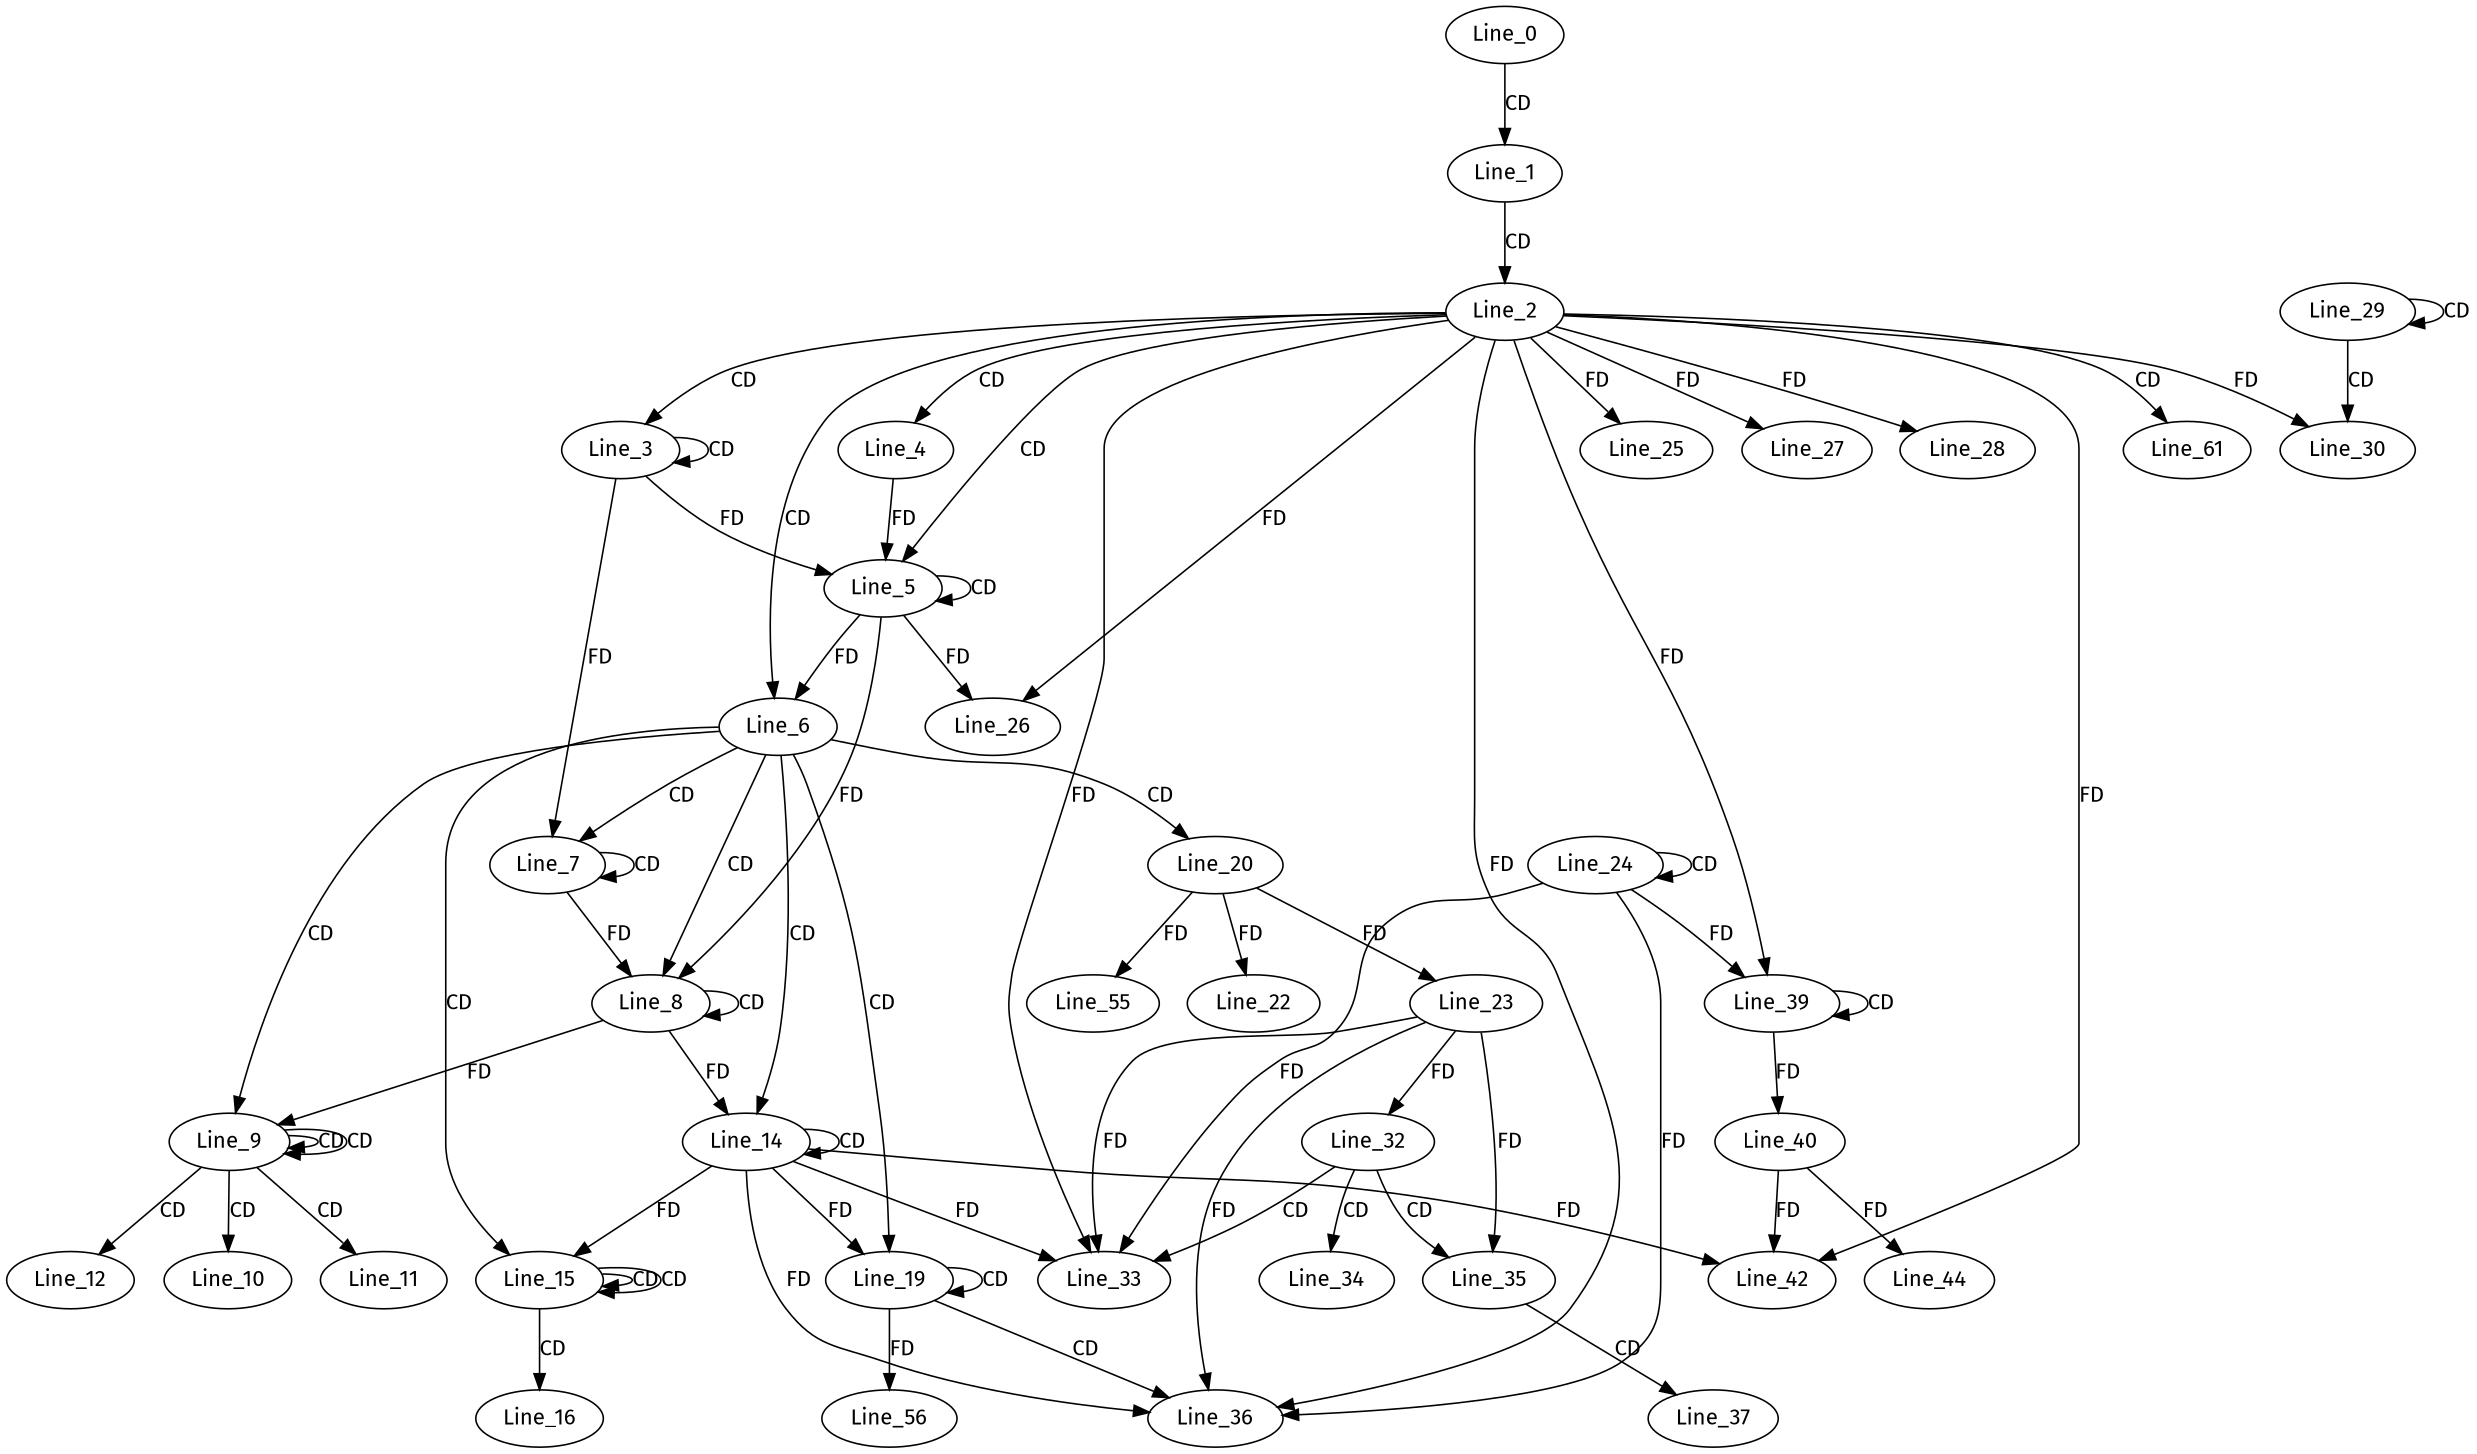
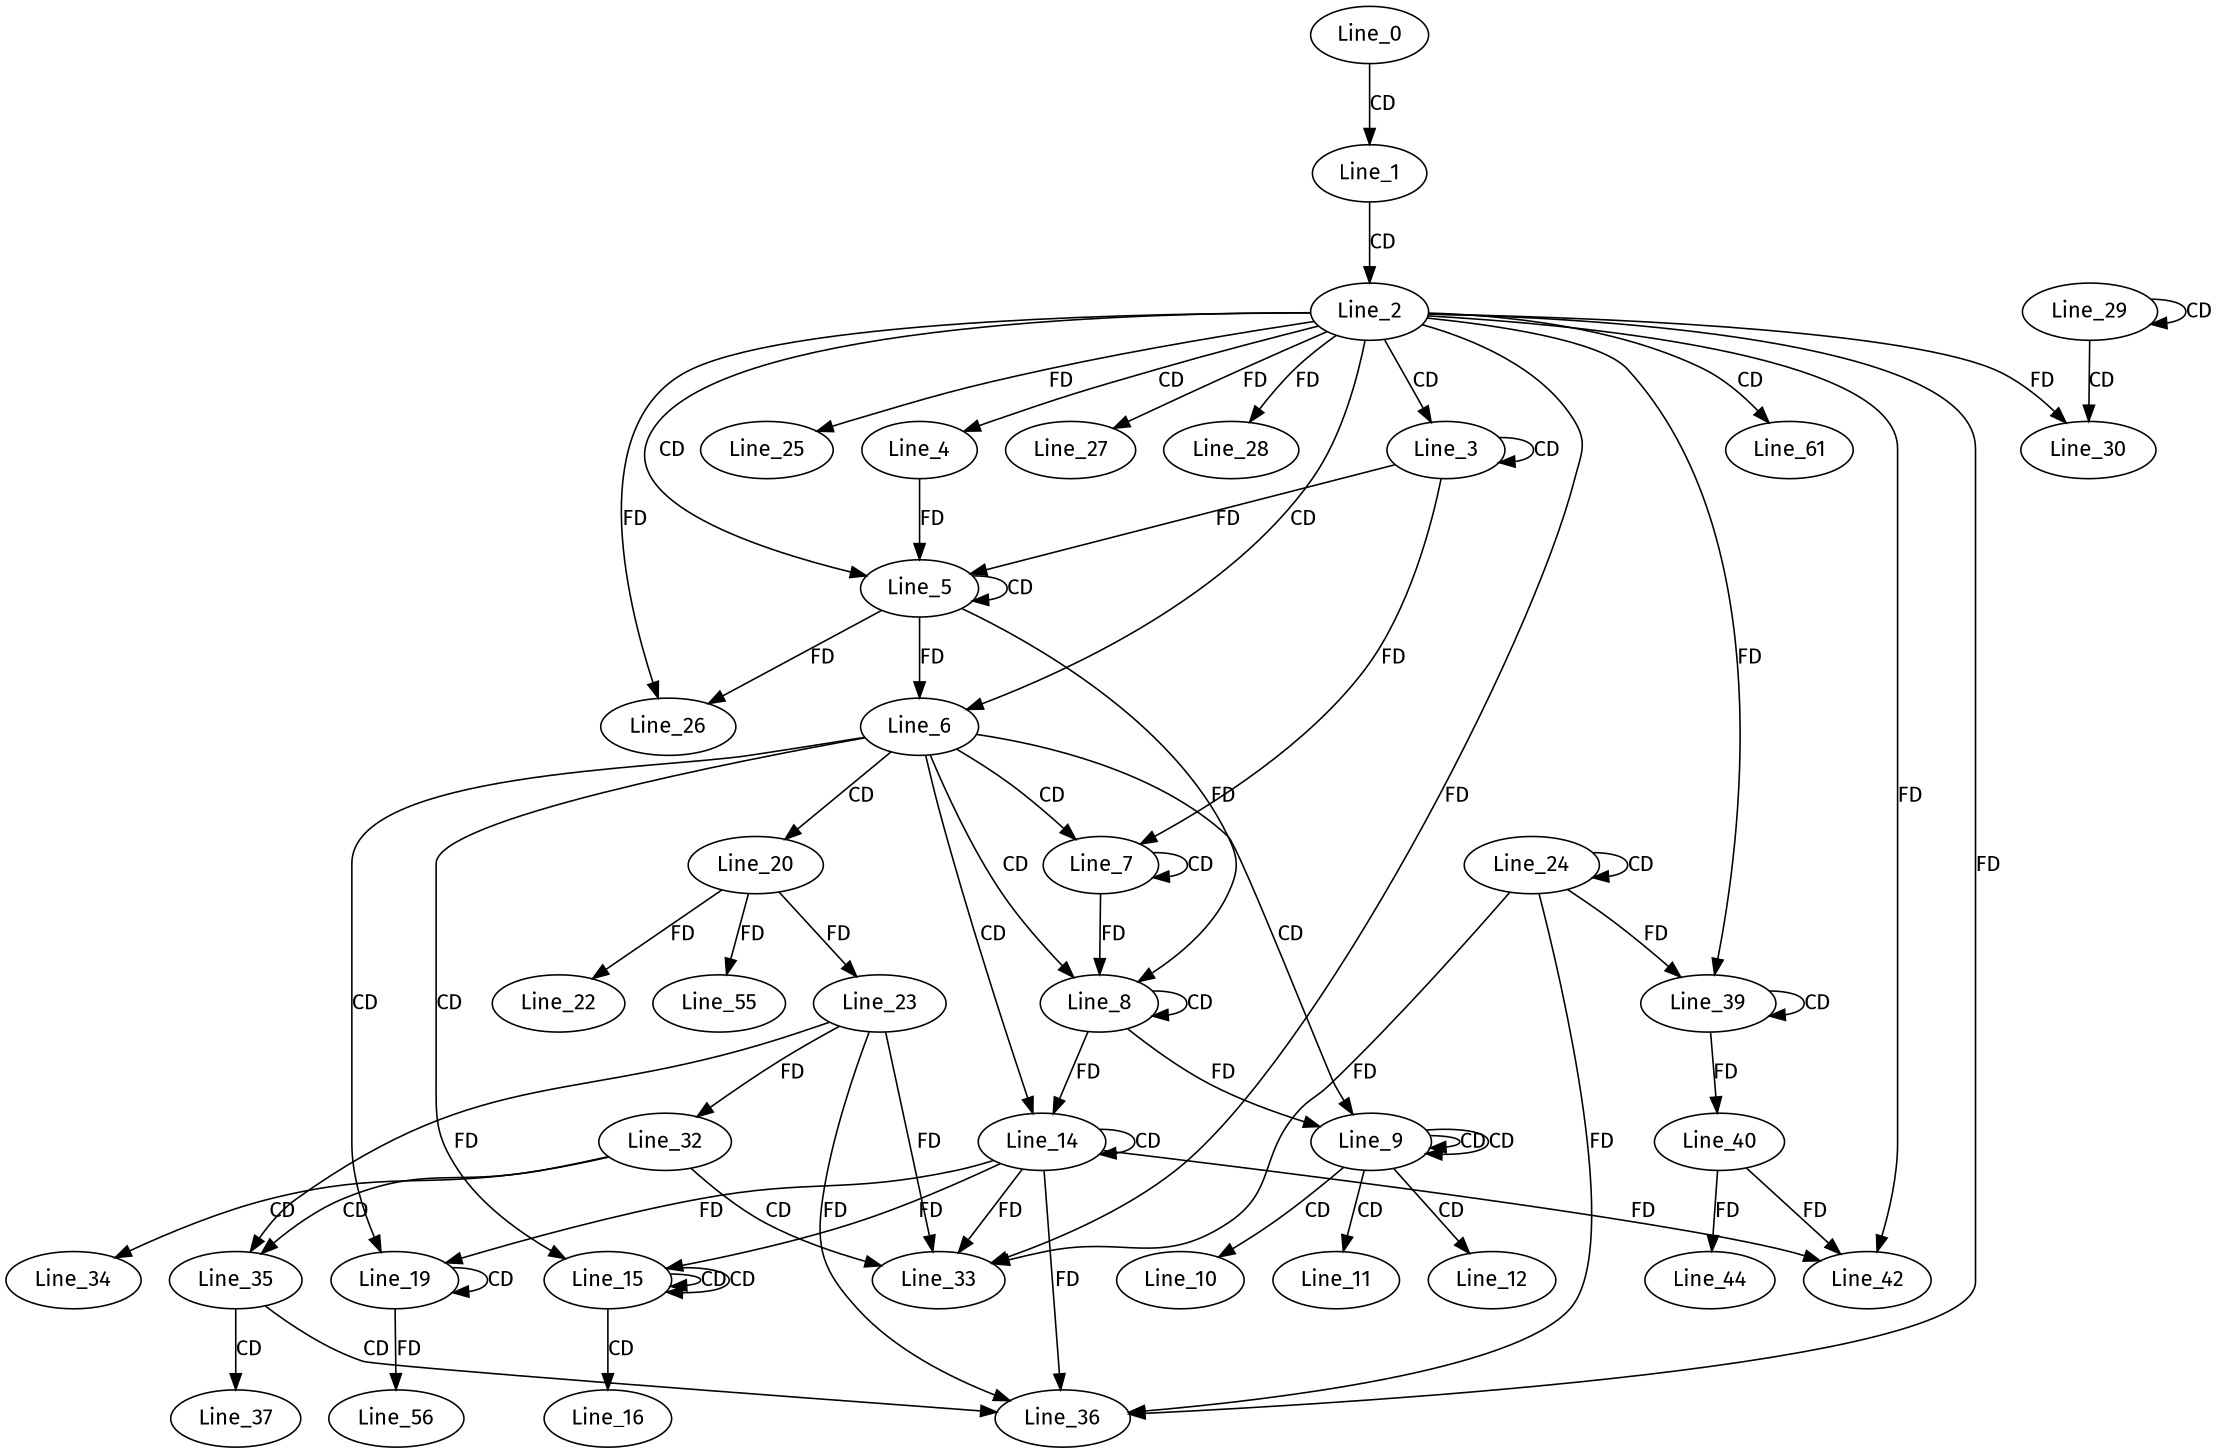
edge "Line_19" -> "Line_36": now "Line_35" -> "Line_36"
